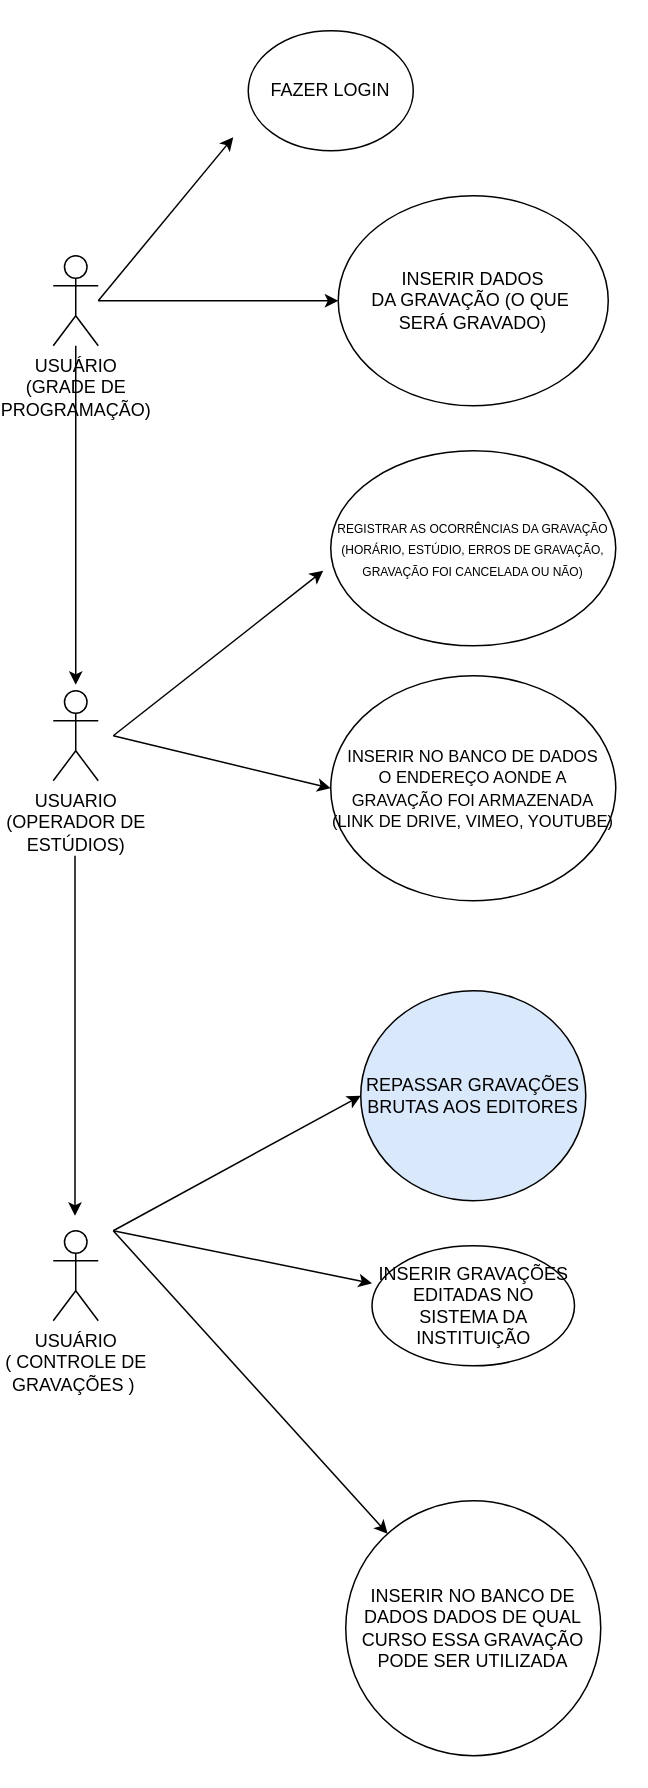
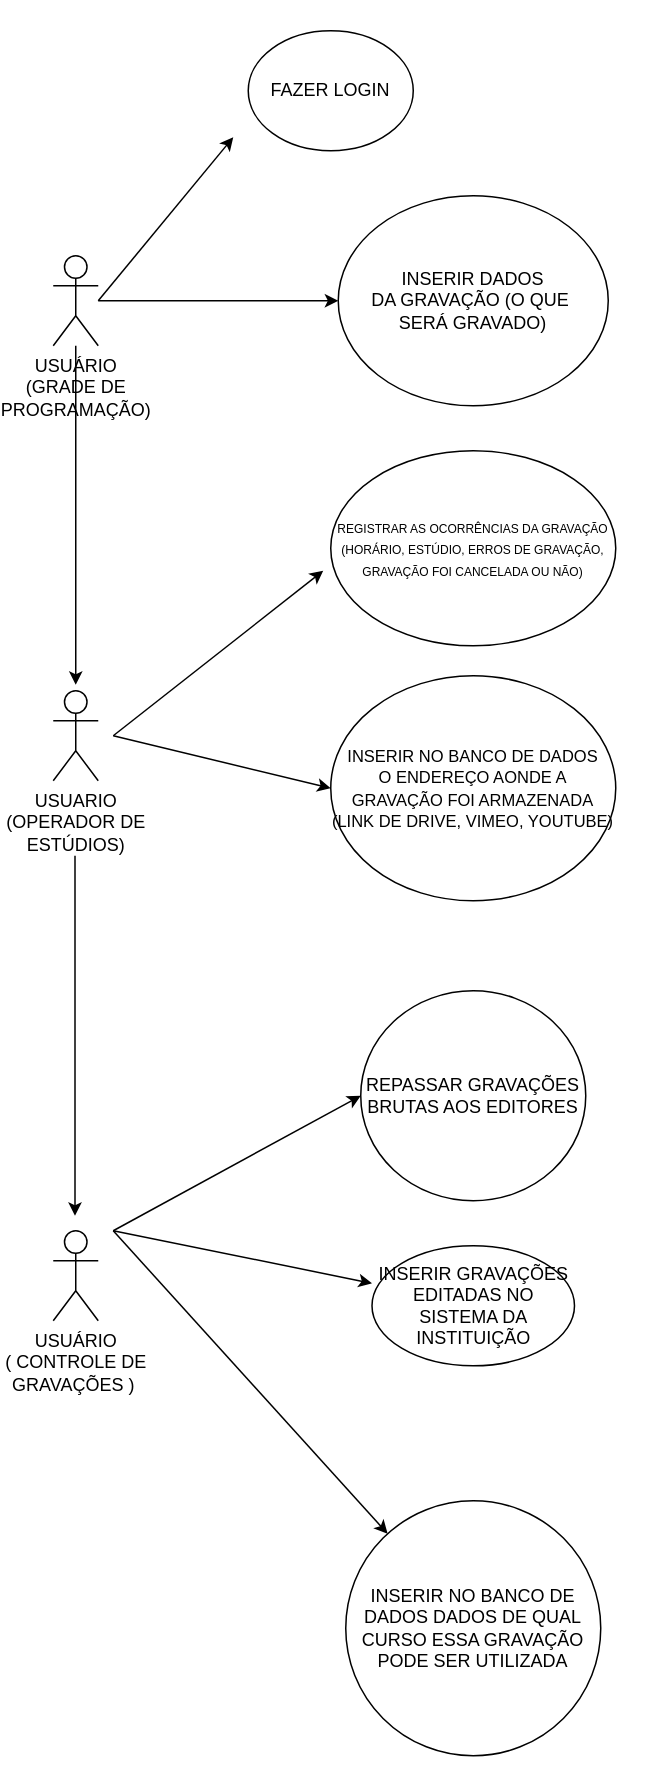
node "REPASSAR GRAVAÇÕES BRUTAS AOS EDITORES": fillcolor #dae8fc -> #ffffff
